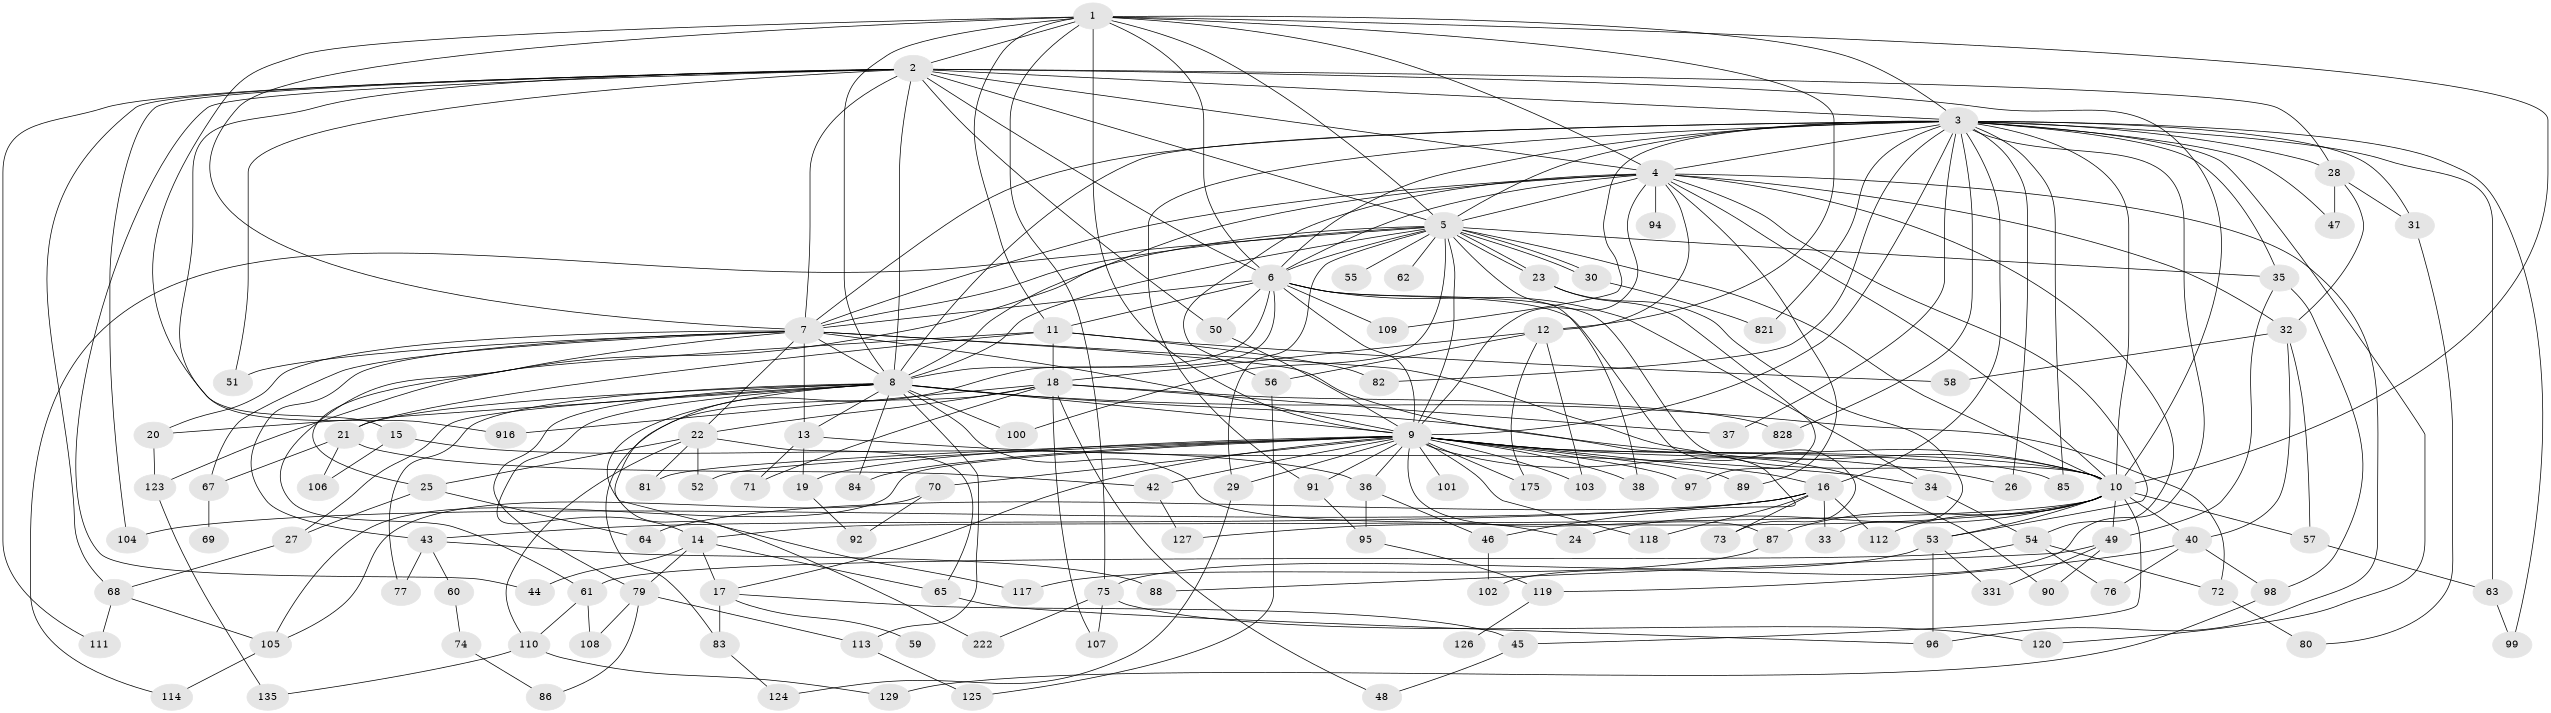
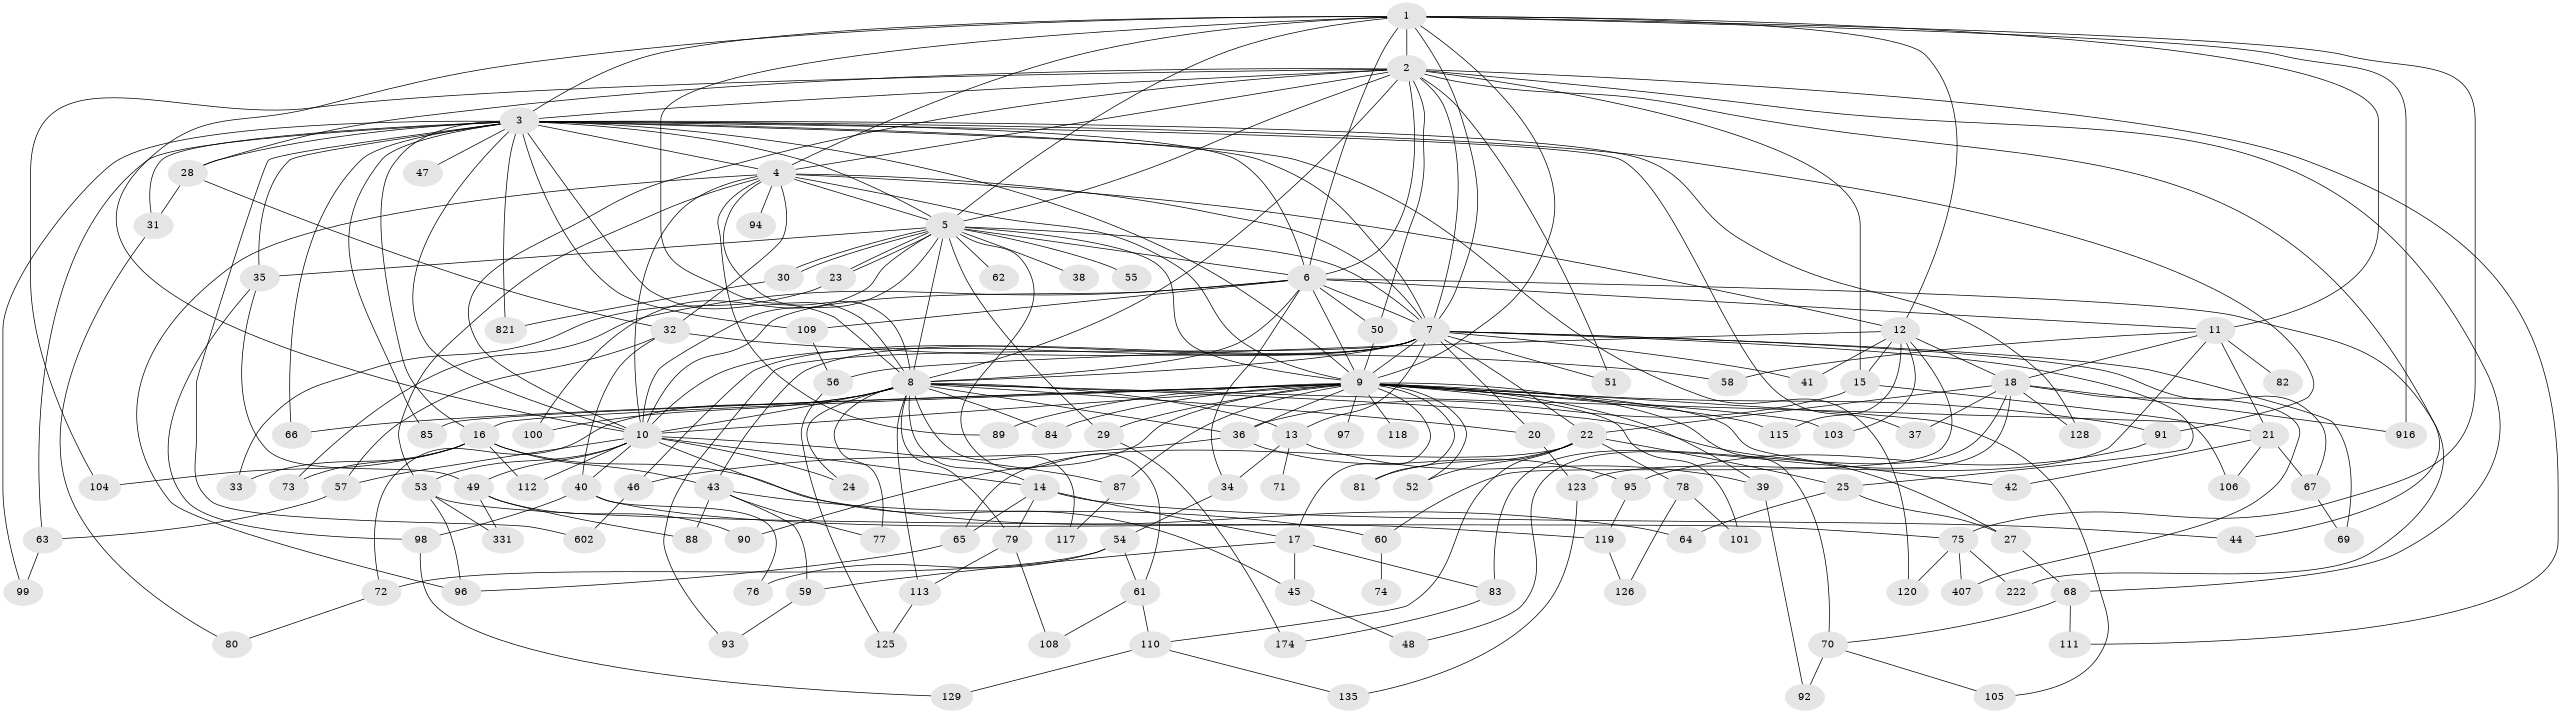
edge "28" -- "47": removed
edge "4" -- "6": removed
edge "4" -- "56": now "109" -- "56"
edge "4" -- "54": removed
edge "3" -- "82": removed
edge "7" -- "69": added
edge "12" -- "15": added
edge "23" -- "97": removed
node "41": added
edge "8" -- "9": now "8" -- "36"
edge "18" -- "71": removed
node "828": label "828" -> "128"
edge "9" -- "38": removed
edge "12" -- "60": added
node "19": label "19" -> "39"
node "175": label "175" -> "115"
node "78": added
node "26": label "26" -> "66"
edge "16" -- "118": removed
edge "43" -- "59": added
node "127": removed
node "102": label "102" -> "602"
edge "68" -- "105": now "68" -- "70"
node "93": added
node "107": label "107" -> "407"
node "114": removed
node "86": removed
node "124": label "124" -> "174"
